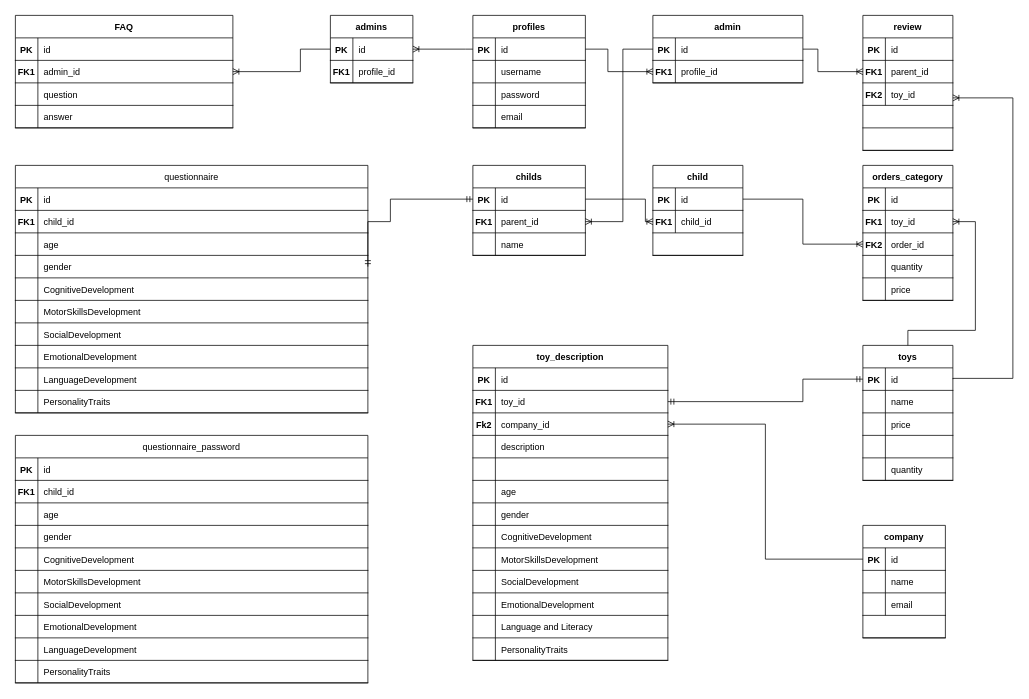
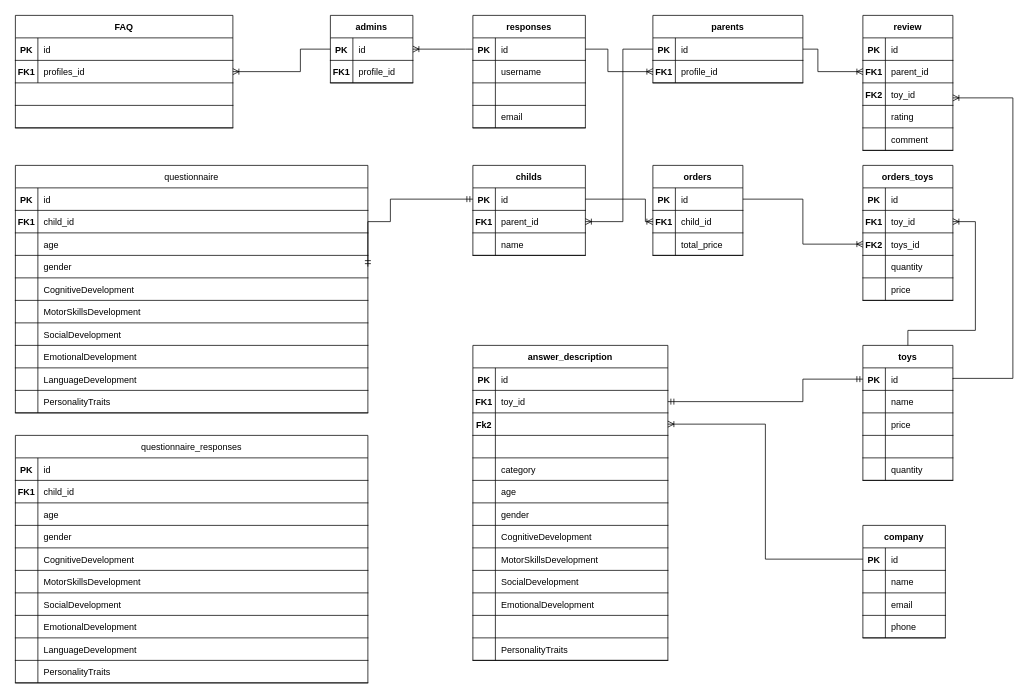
node "profiles": label "profiles" -> "responses"
node "admin": label "admin" -> "parents"
node "admin_id": label "admin_id" -> "profiles_id"
node "question": removed
node "password": removed
node "answer": removed
node "rating": added
node "comment": added
node "child": label "child" -> "orders"
node "orders_category": label "orders_category" -> "orders_toys"
node "total_price": added
node "order_id": label "order_id" -> "toys_id"
node "toy_description": label "toy_description" -> "answer_description"
node "company_id": removed
node "questionnaire_password": label "questionnaire_password" -> "questionnaire_responses"
node "description": removed
node "category": added
node "Language and Literacy": removed
node "phone": added
